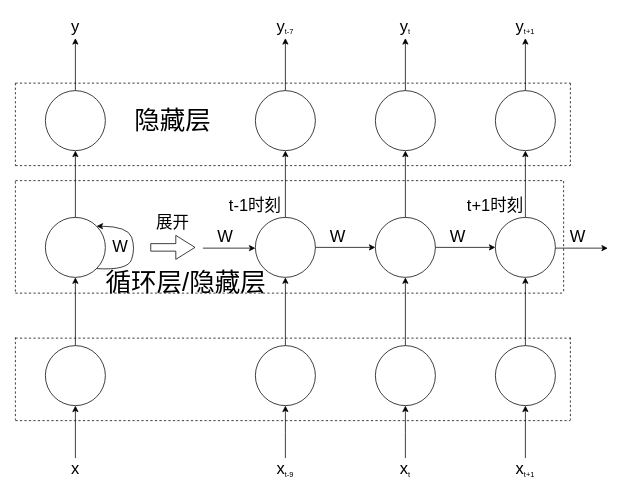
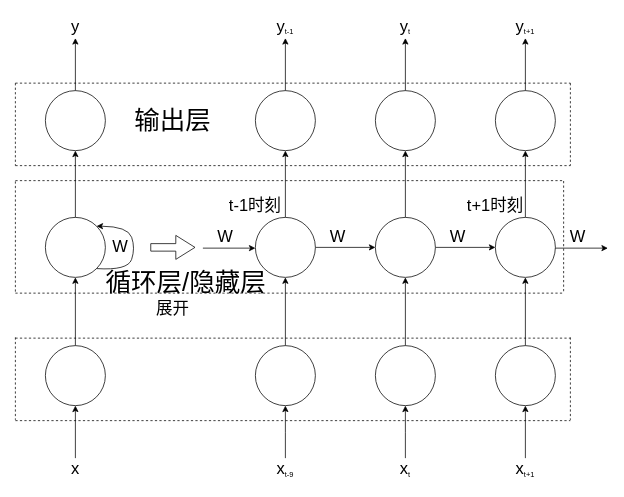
node "yt-7": label "yt-7" -> "yt-1"
node "隐藏层": label "隐藏层" -> "输出层"
node "展开": moved (173, 222) -> (173, 309)
